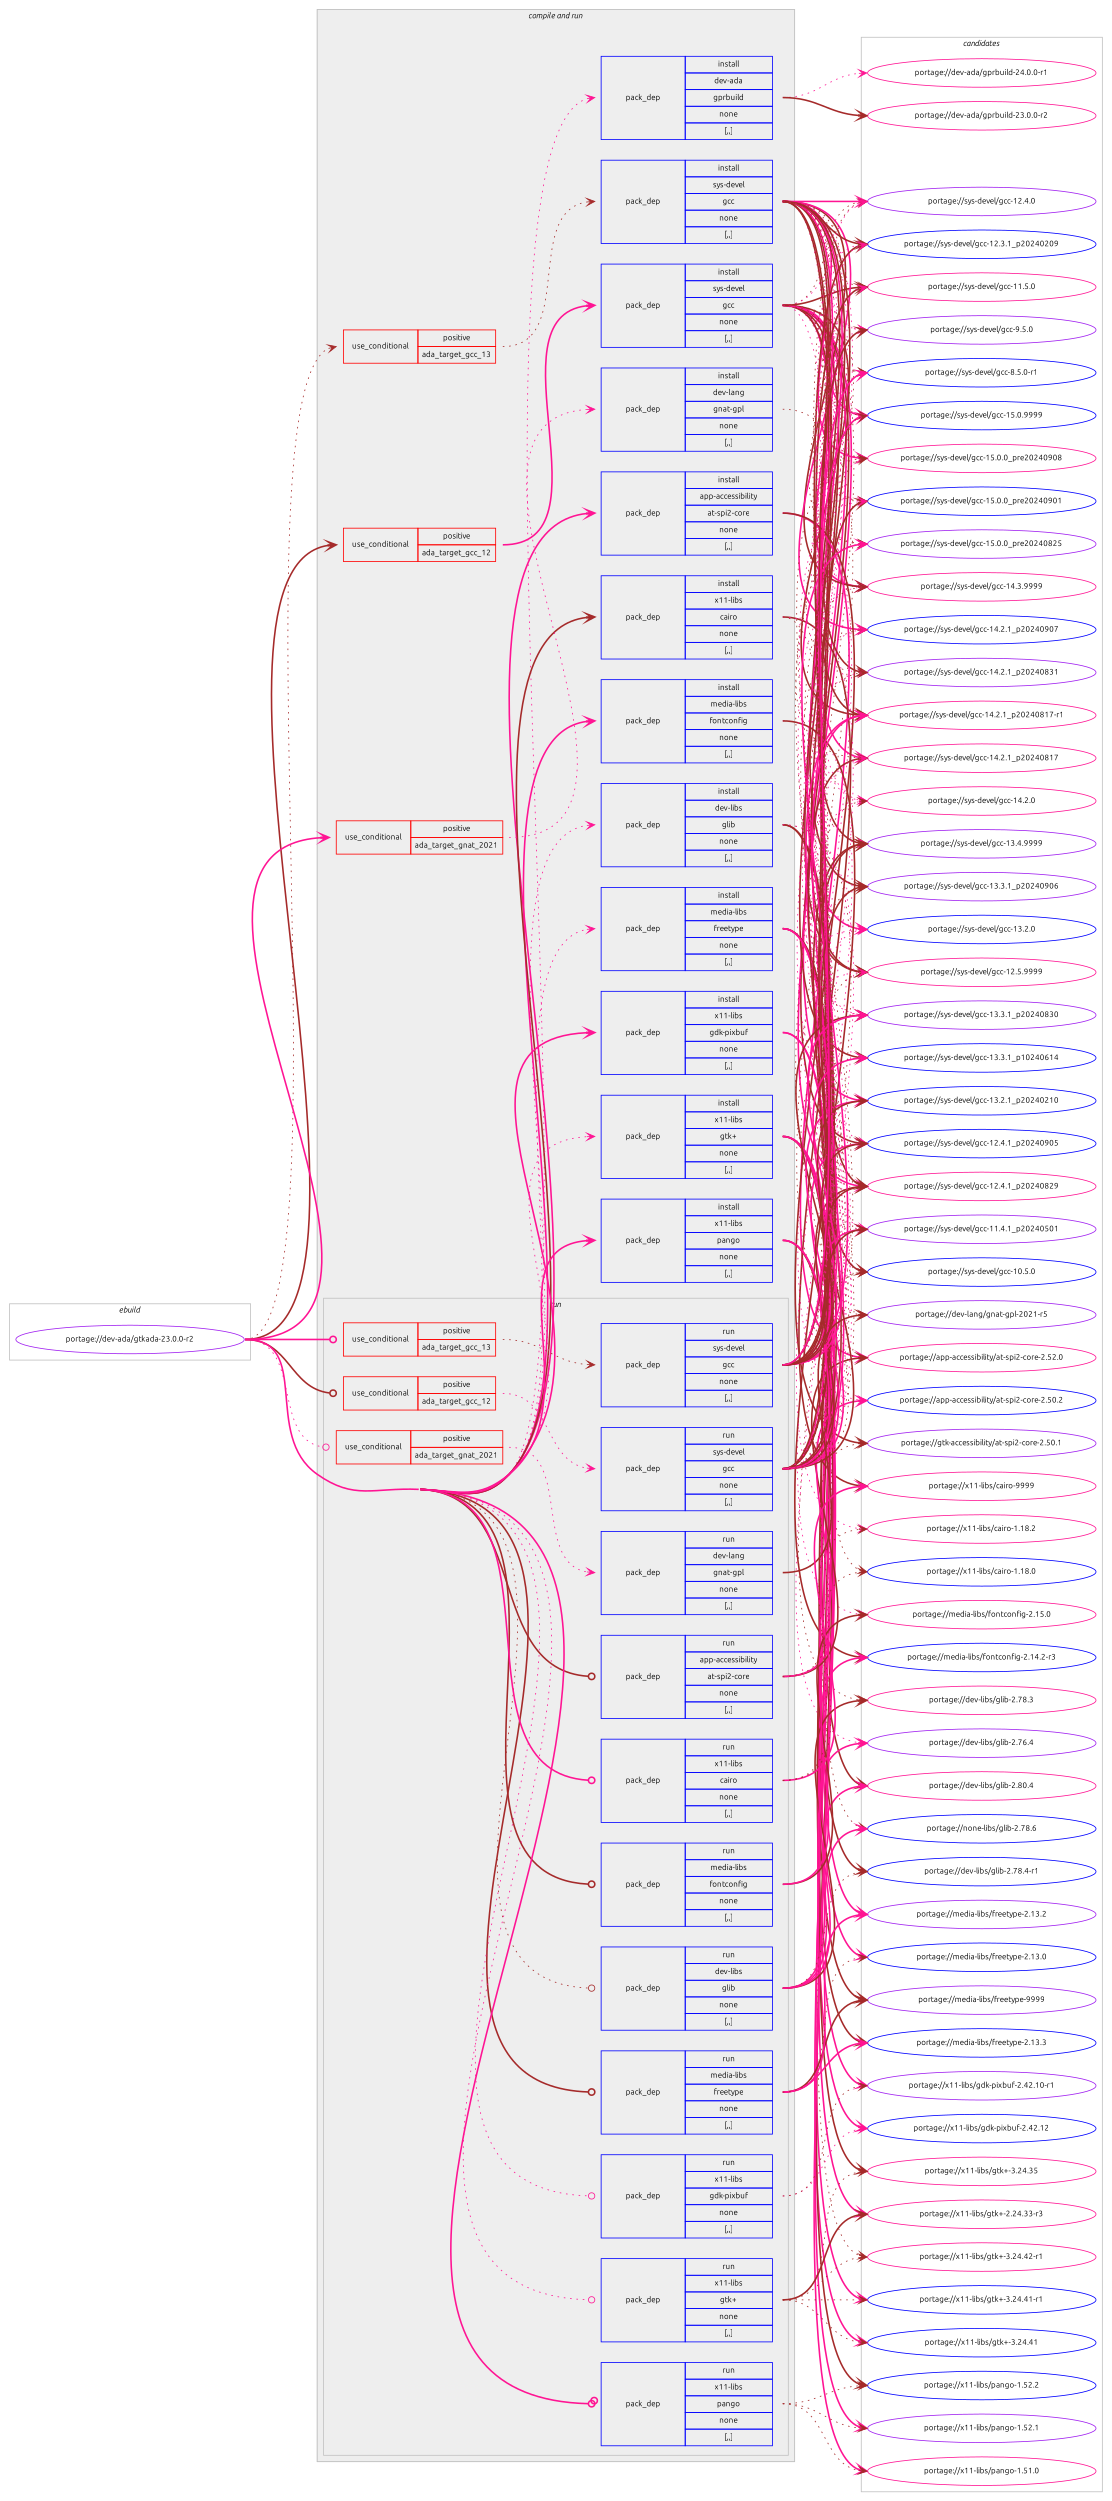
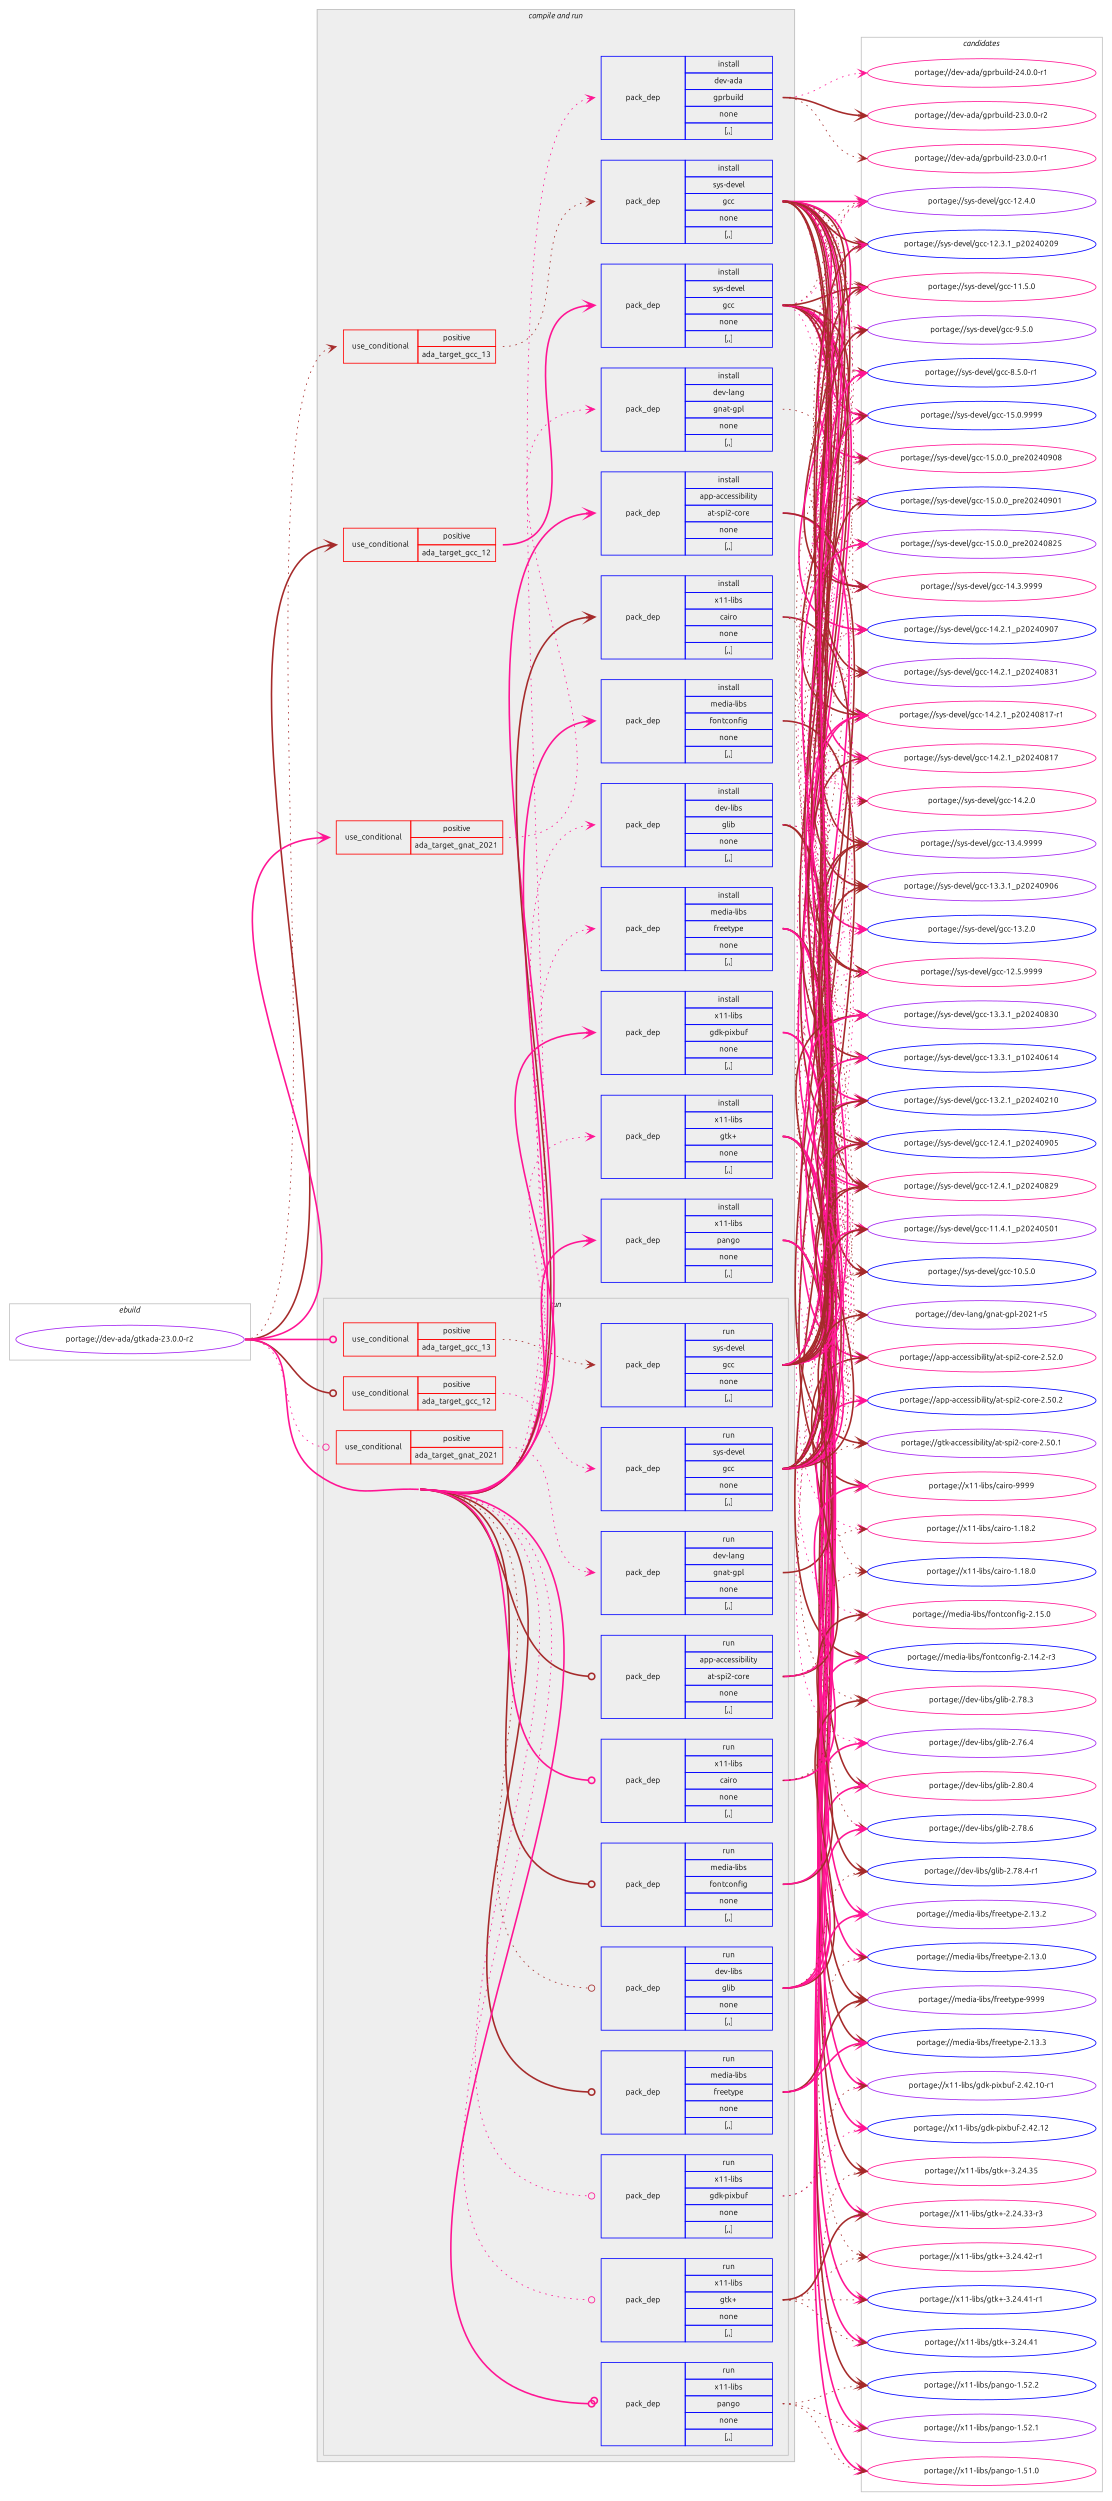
node "portage://dev-ada/gprbuild-23.0.0-r1": added
node "portage://none-libs/glib-2.78.6": label "portage://none-libs/glib-2.78.6" -> "portage://dev-libs/glib-2.78.6"
